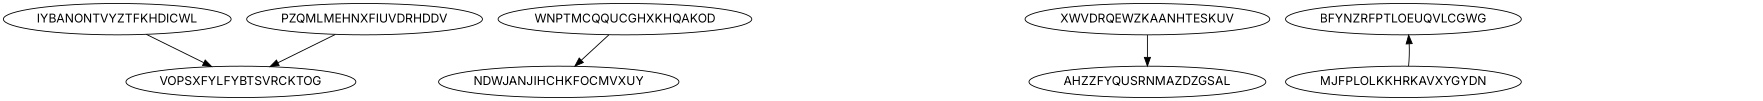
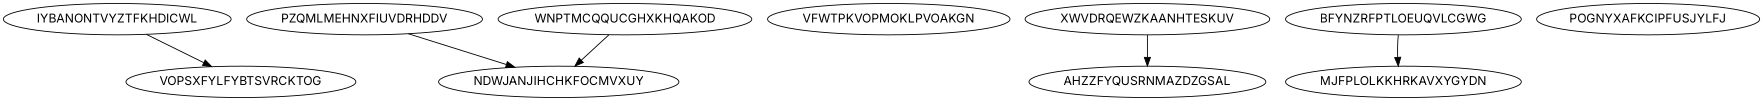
node "VFWTPKVOPMOKLPVOAKGN": added
node "POGNYXAFKCIPFUSJYLFJ": added
edge "PZQMLMEHNXFIUVDRHDDV" -> "VOPSXFYLFYBTSVRCKTOG": now "PZQMLMEHNXFIUVDRHDDV" -> "NDWJANJIHCHKFOCMVXUY"
edge "MJFPLOLKKHRKAVXYGYDN" -> "BFYNZRFPTLOEUQVLCGWG": reversed
